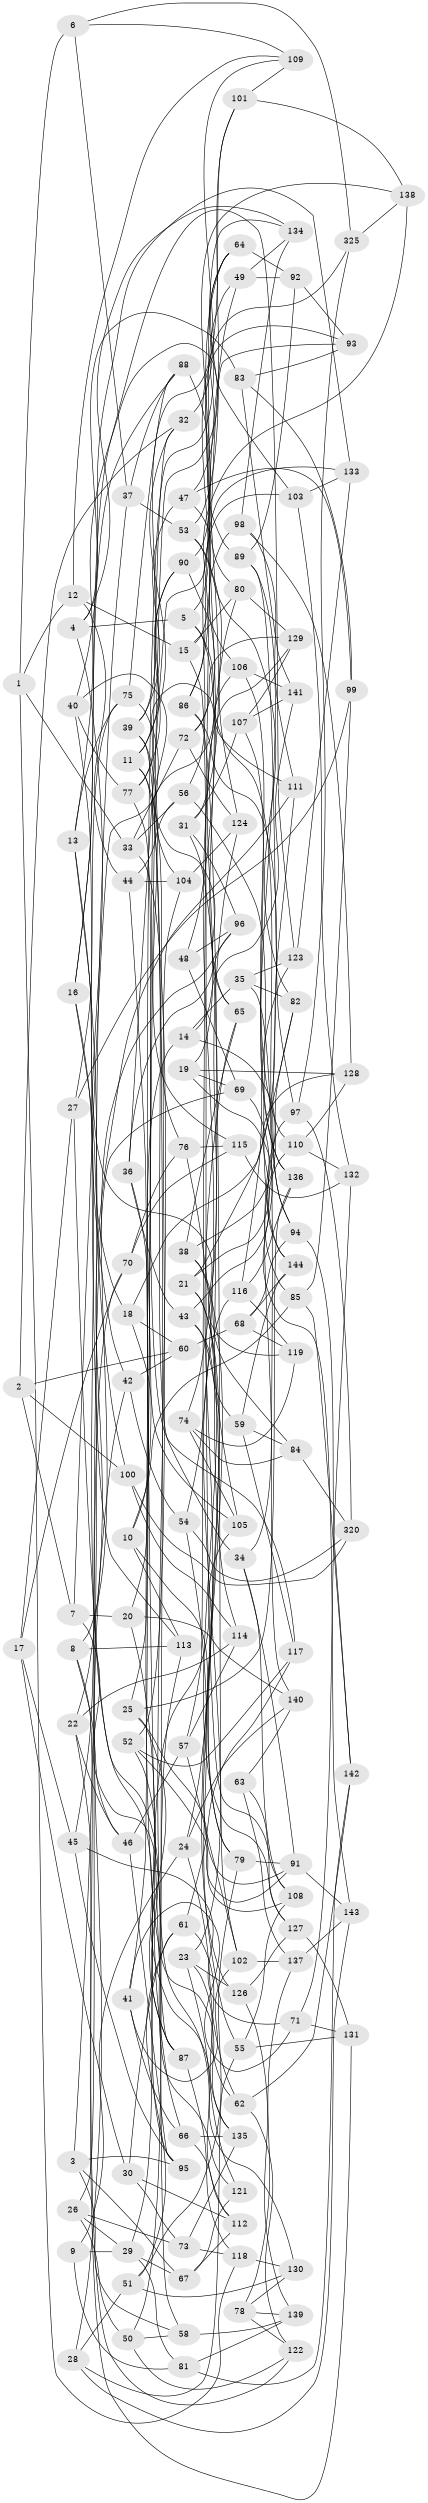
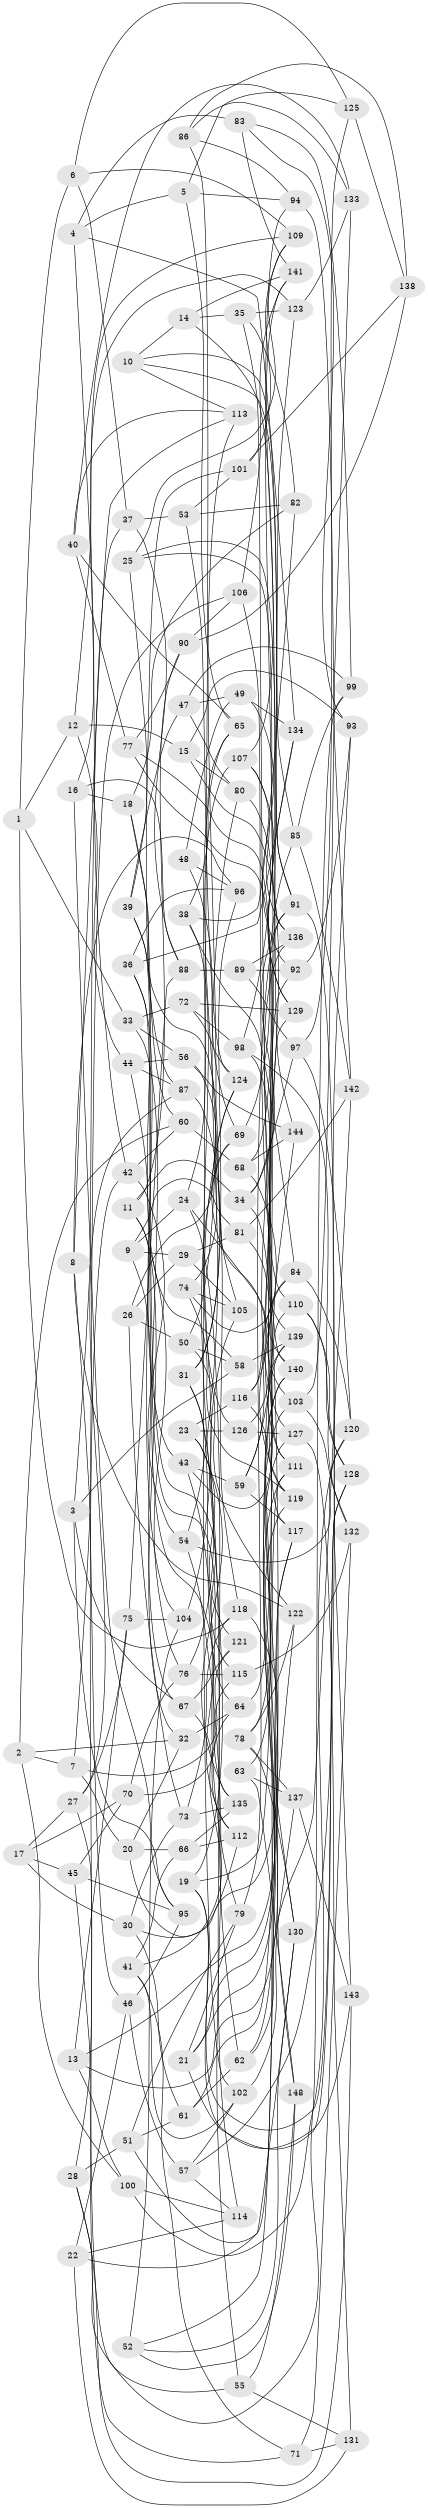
node "325": label "325" -> "125"
node "320": label "320" -> "120"
node "108": label "108" -> "148"
edge "29" -- "67": now "9" -- "67"
